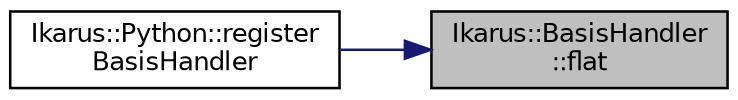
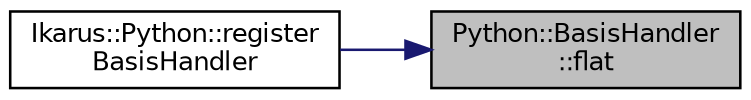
node "Ikarus::BasisHandler ::flat": label "Ikarus::BasisHandler ::flat" -> "Python::BasisHandler ::flat"
